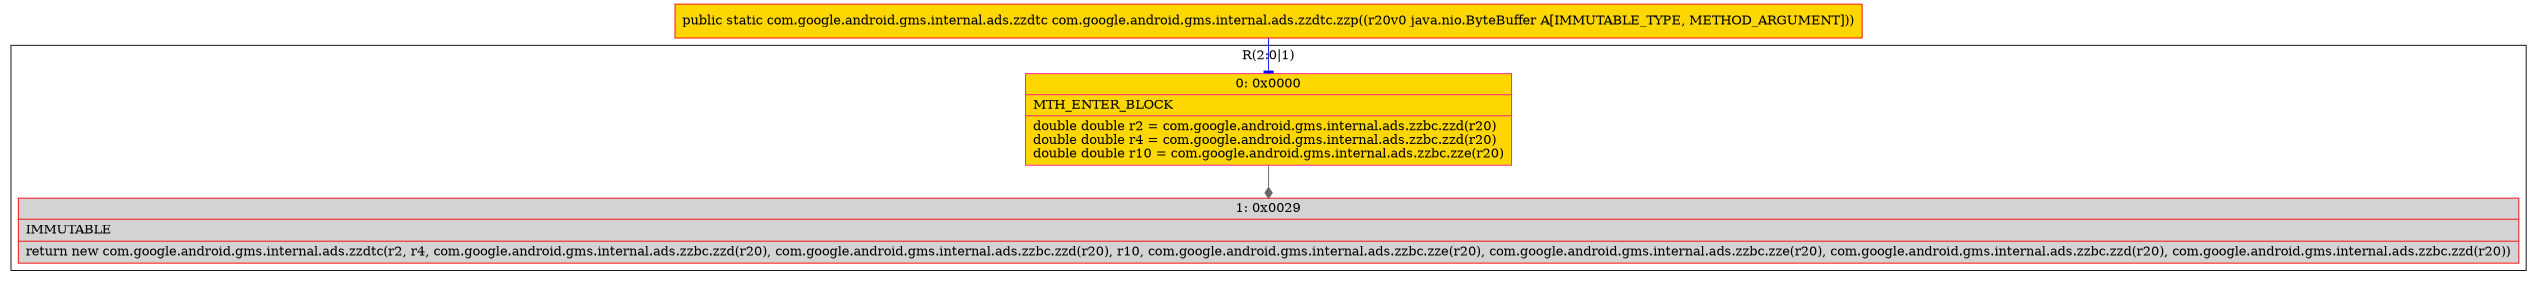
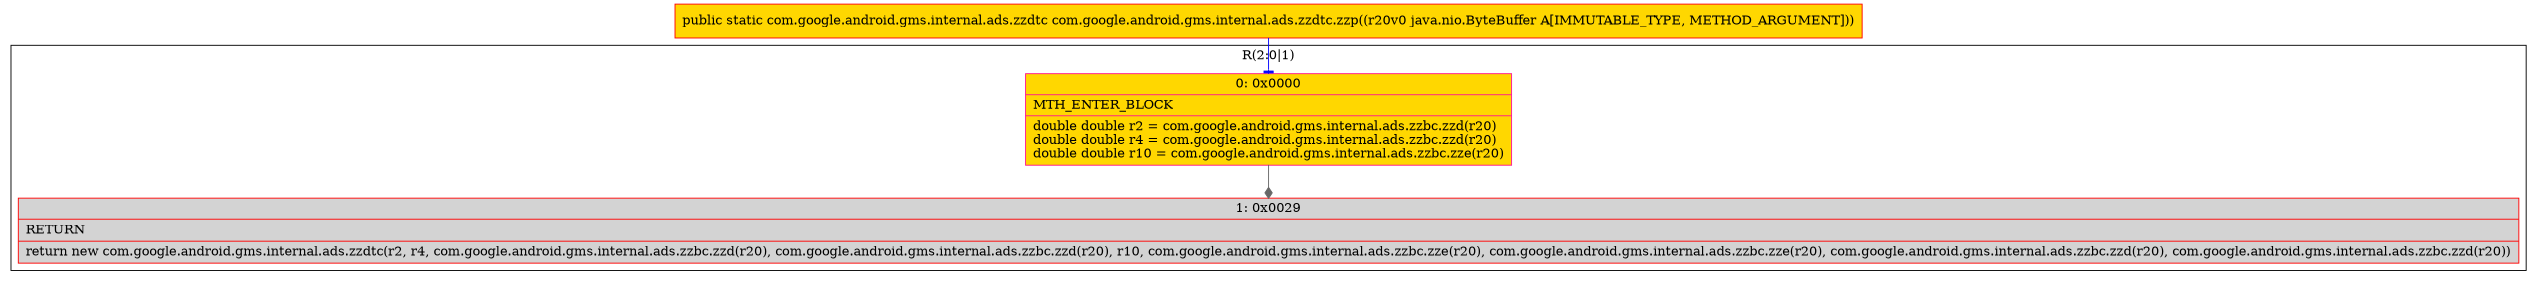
node "1: 0x0029": text "IMMUTABLE" -> "RETURN"
